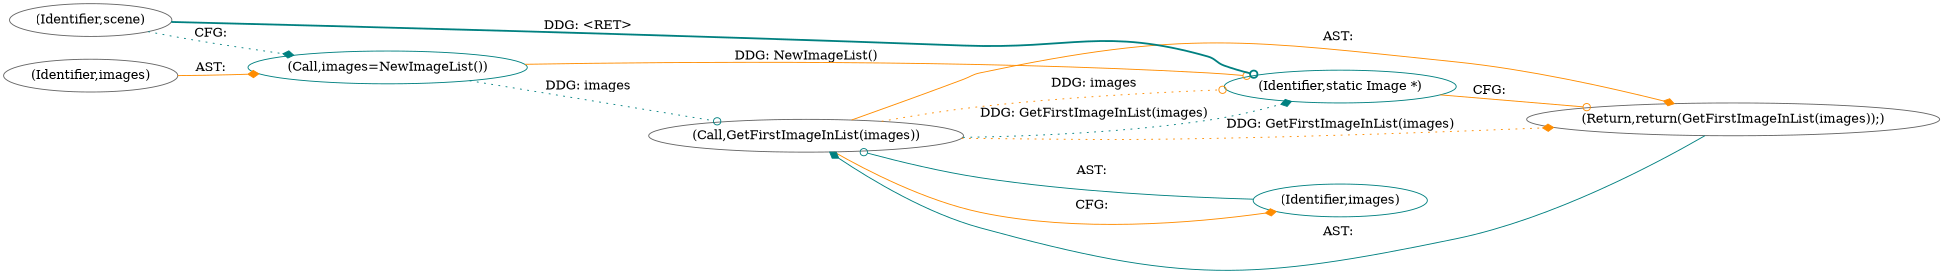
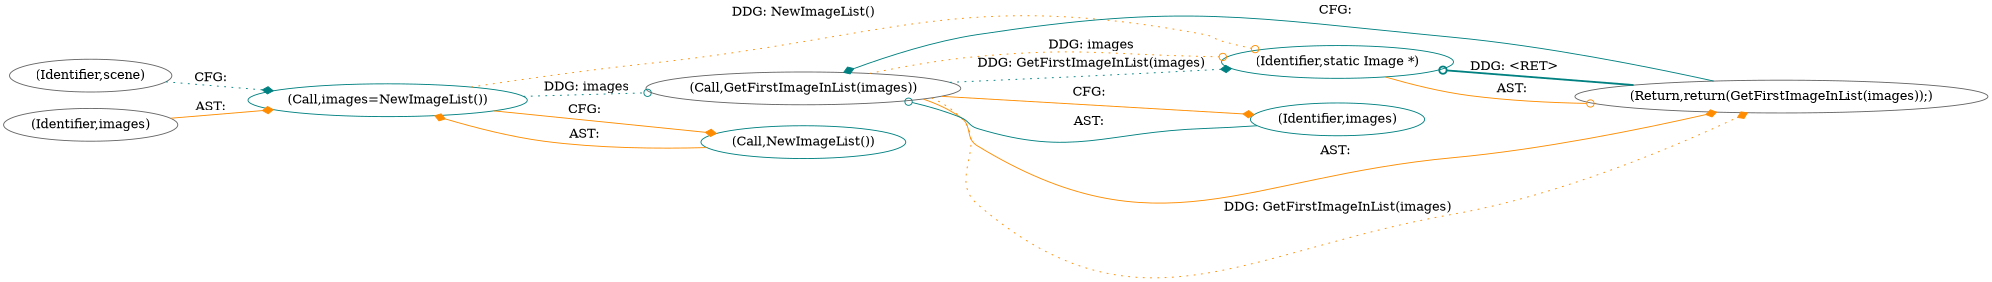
edge "(Identifier,scene)" -> "(Identifier,static Image *)": now "(Return,return(GetFirstImageInList(images));)" -> "(Identifier,static Image *)"
edge "(Call,images=NewImageList())" -> "(Identifier,static Image *)": style solid -> dotted
edge "(Identifier,static Image *)" -> "(Return,return(GetFirstImageInList(images));)": label "CFG: " -> "AST: "
node "(Call,NewImageList())": added
edge "(Return,return(GetFirstImageInList(images));)" -> "(Call,GetFirstImageInList(images))": label "AST: " -> "CFG: "
